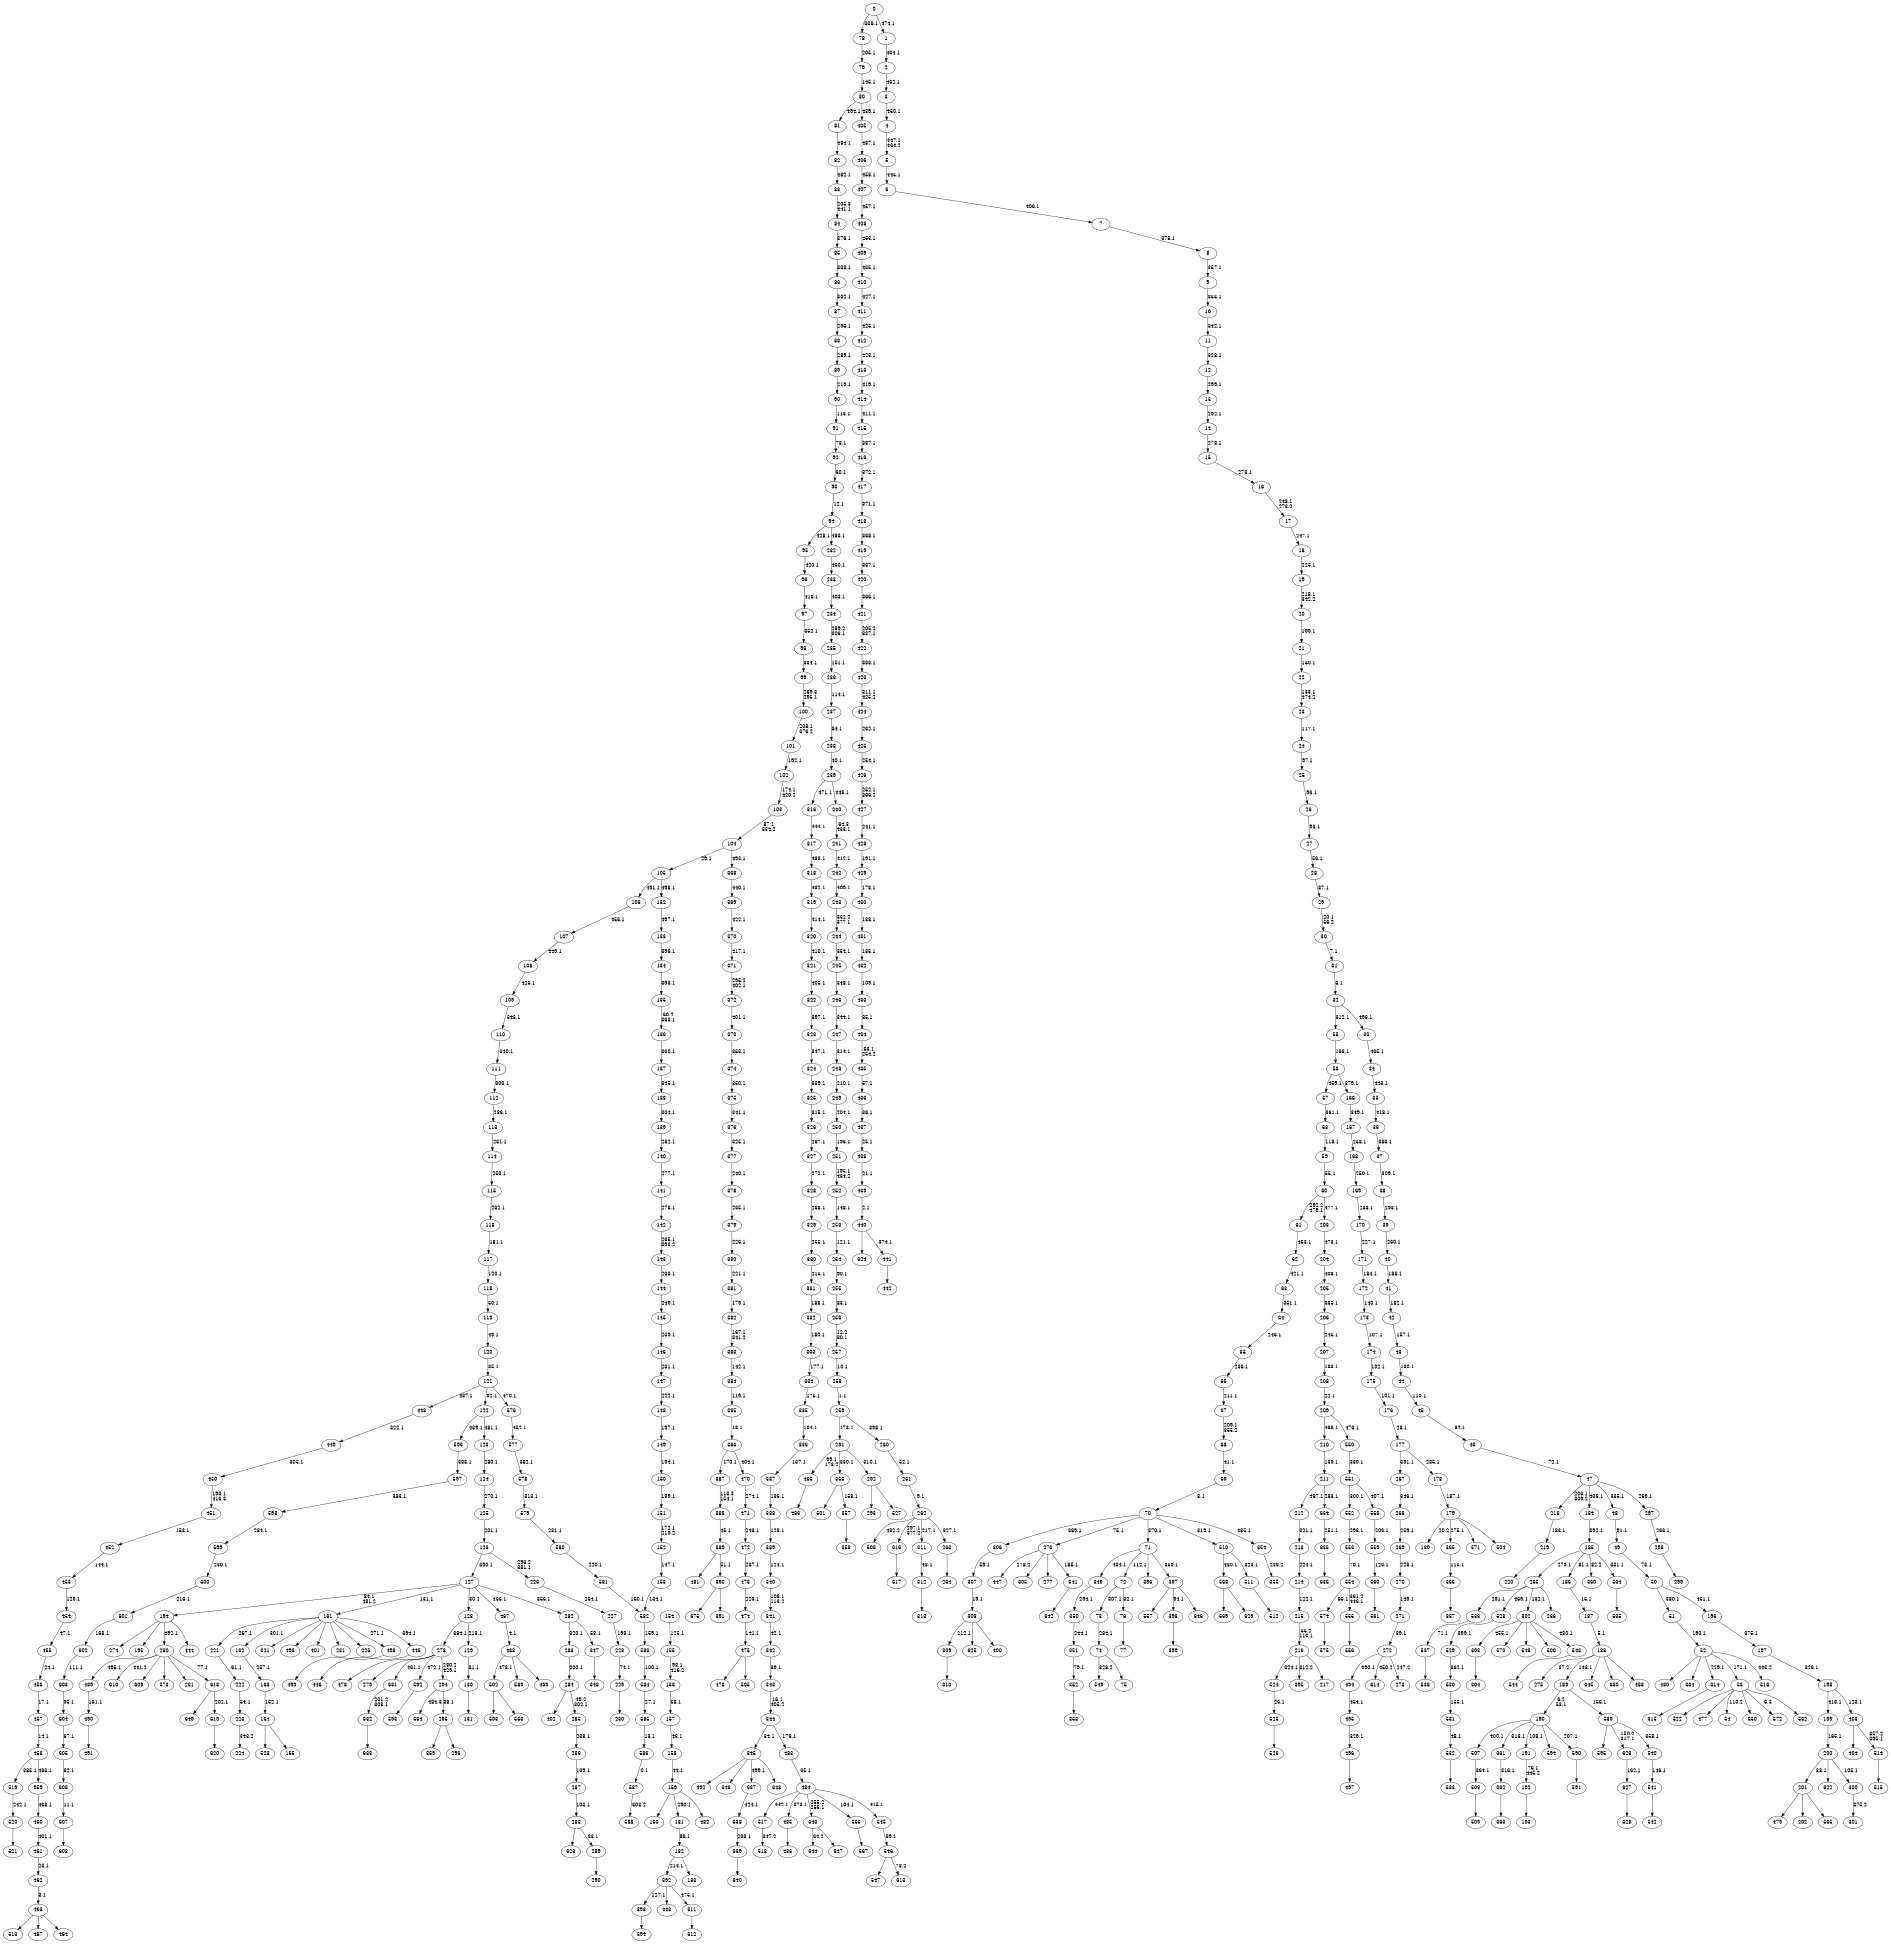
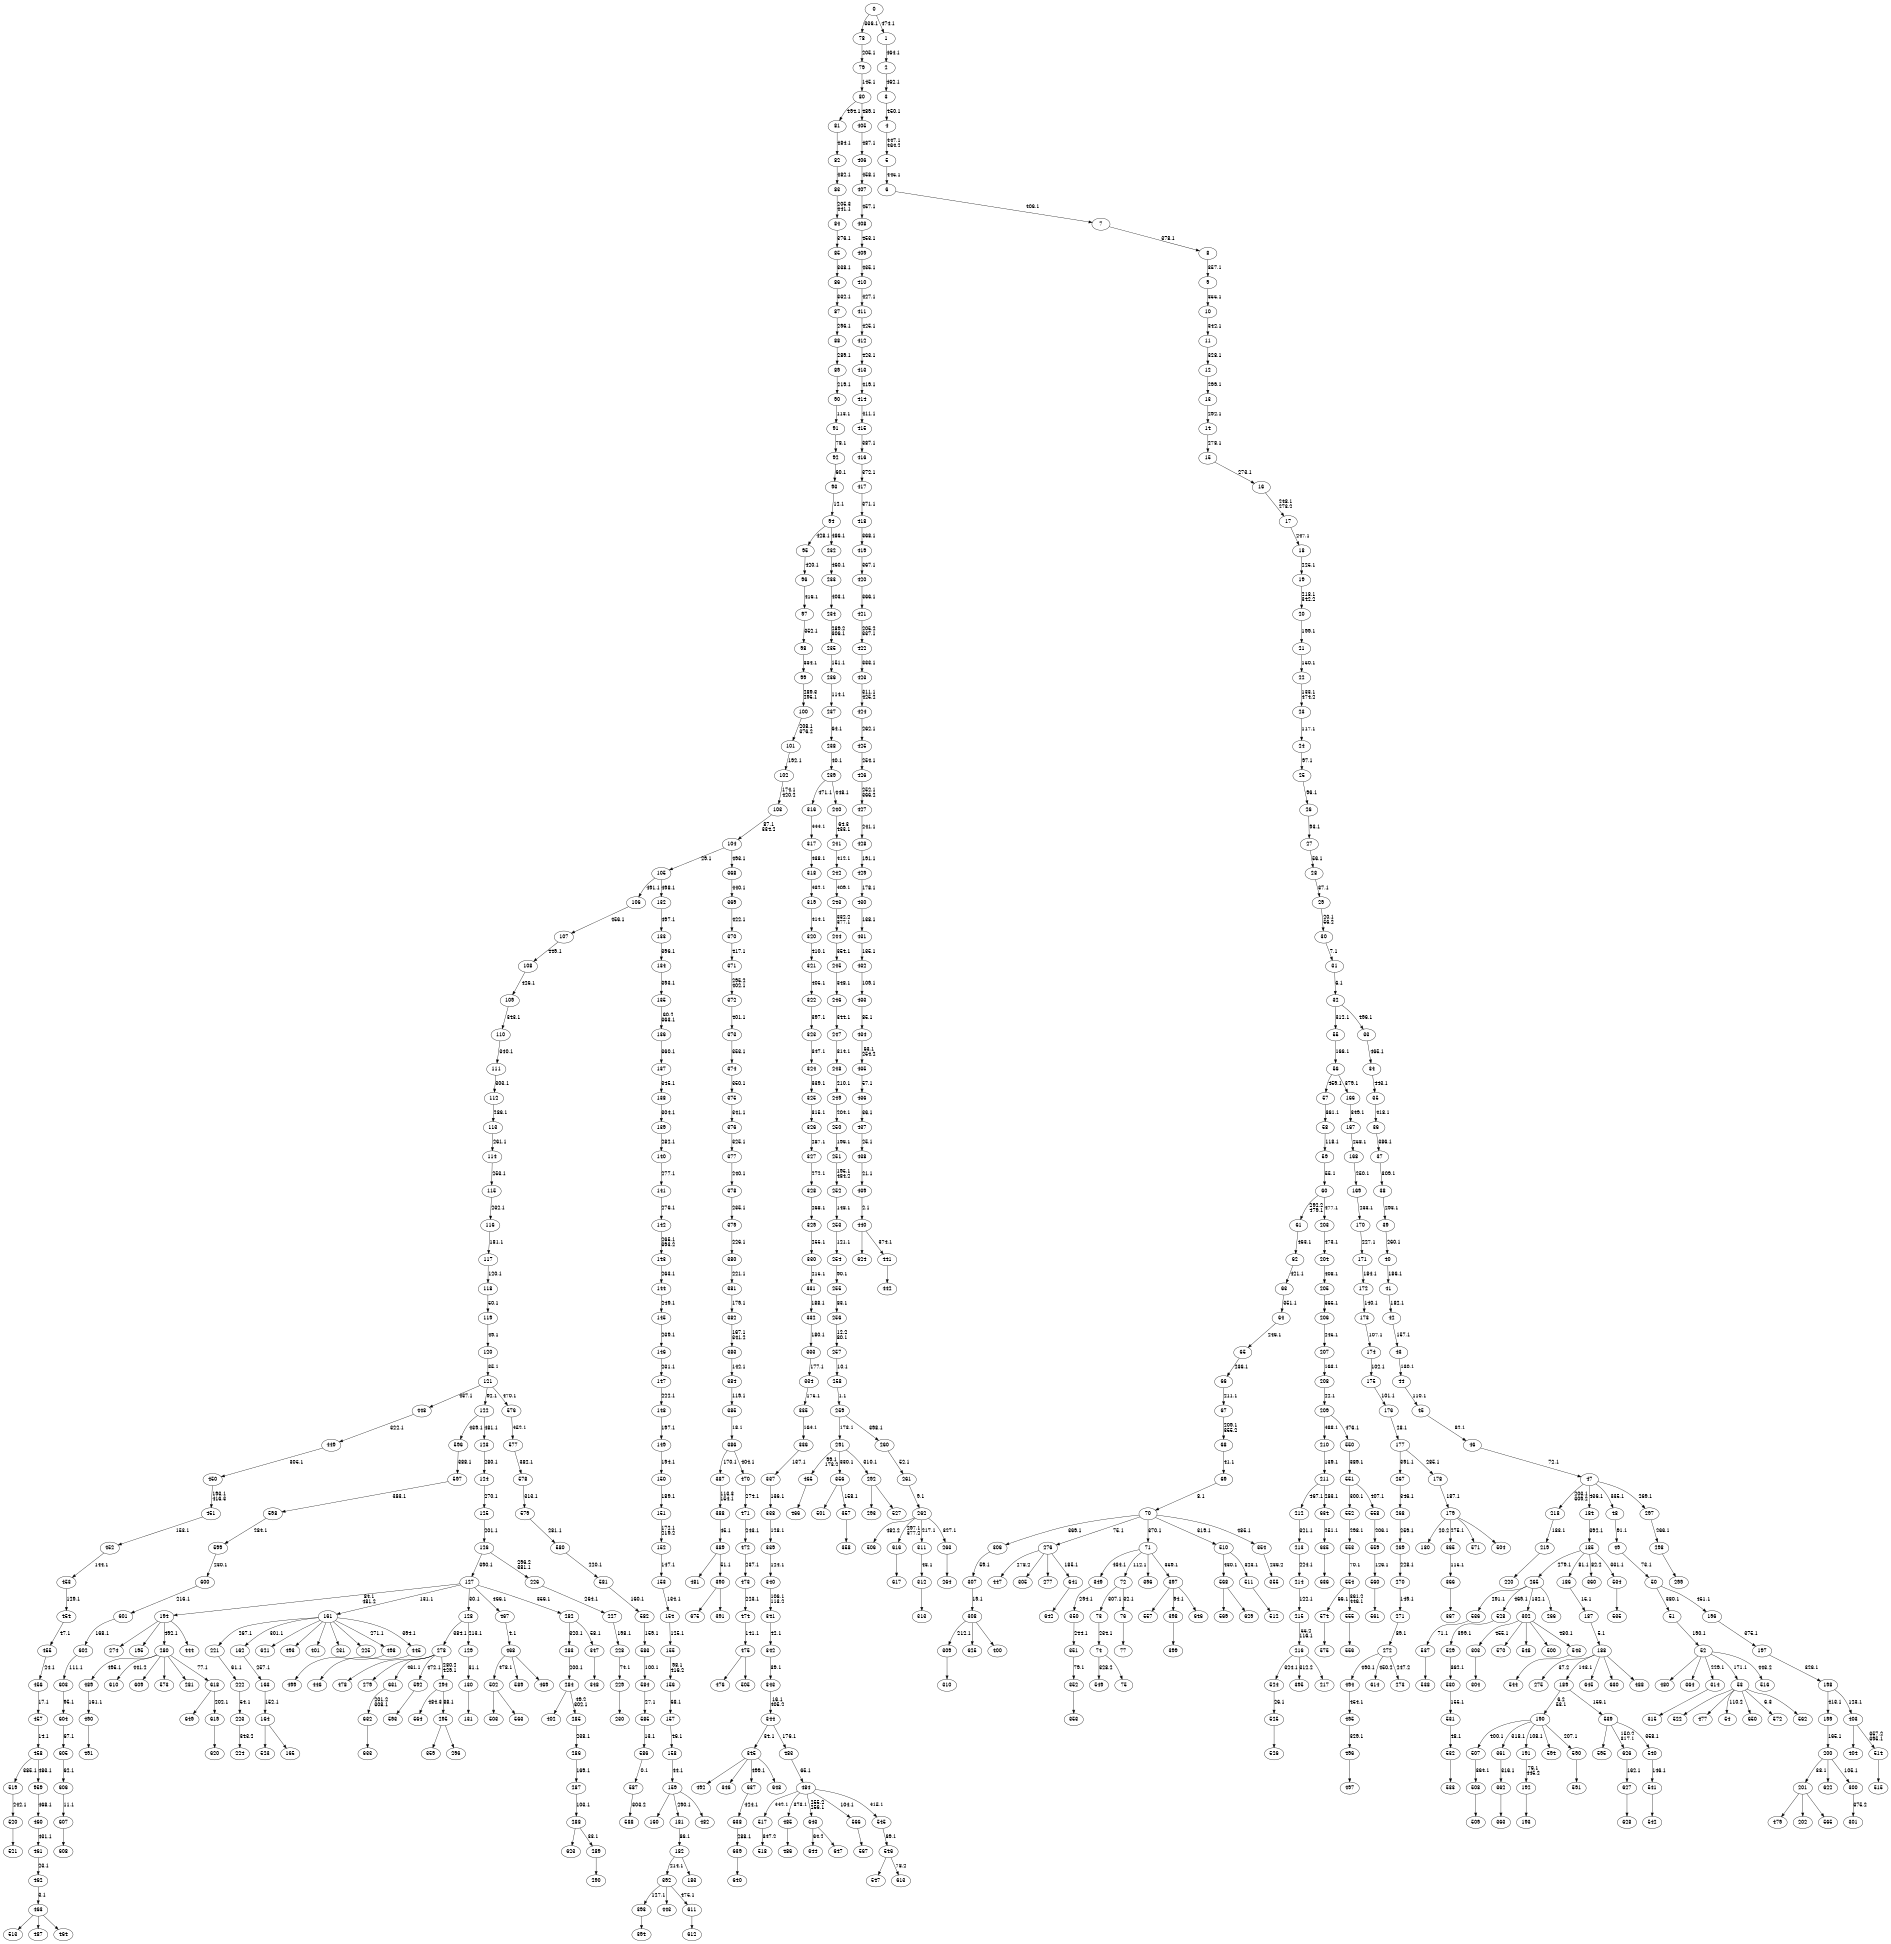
edge "153" -> "582": now "153" -> "154"
